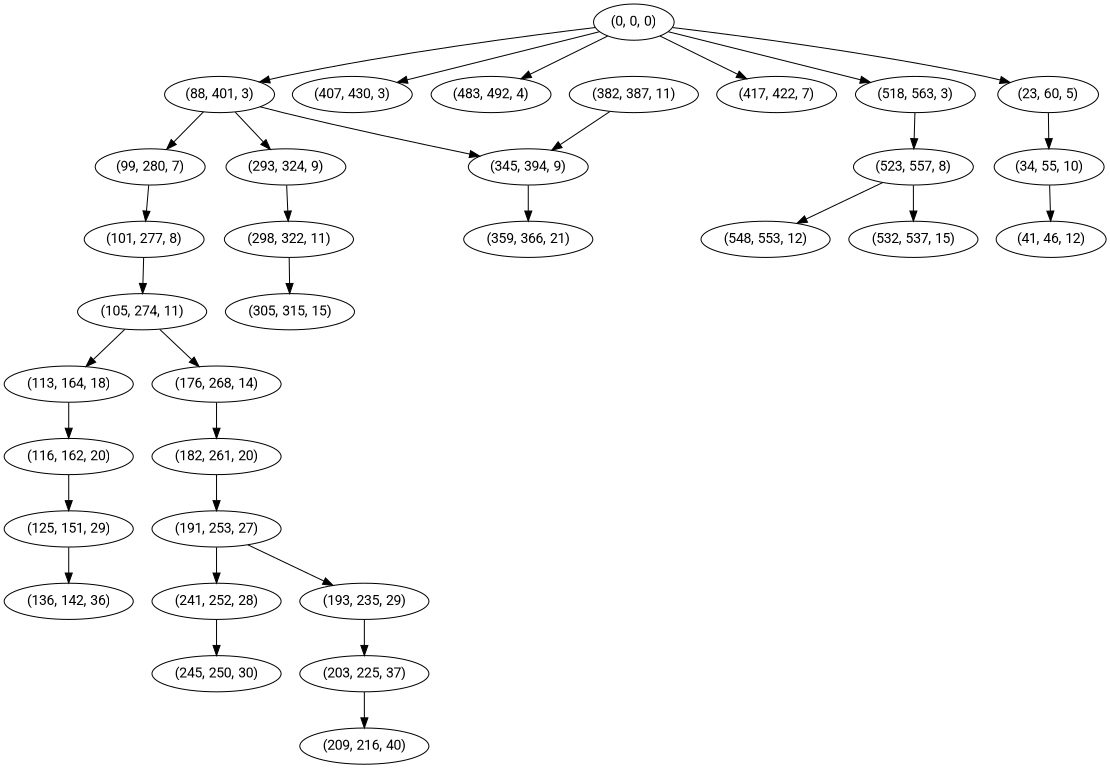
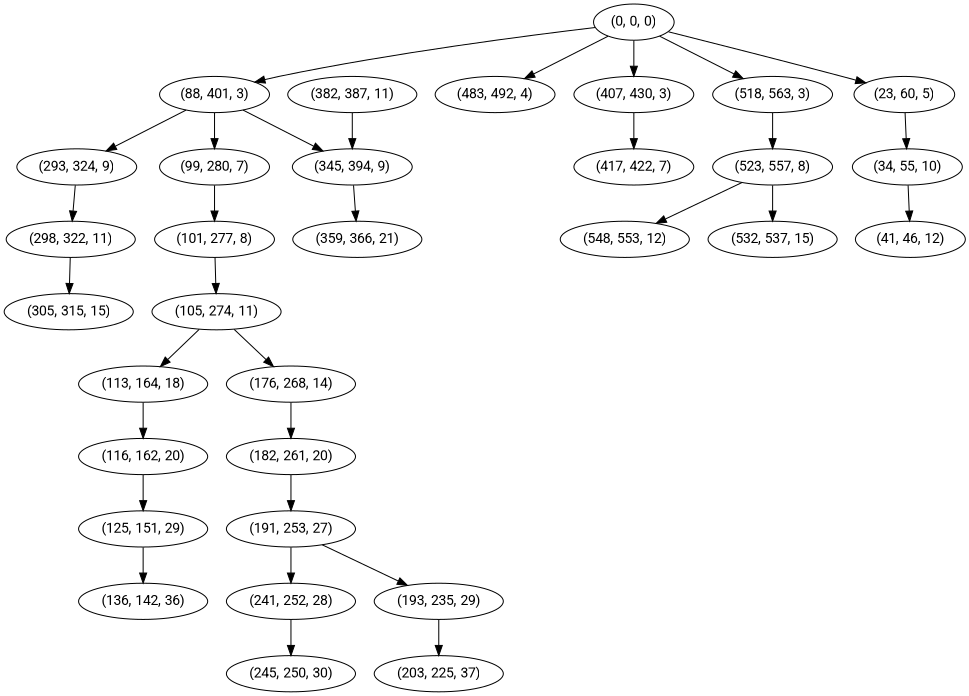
edge "(0, 0, 0)" -> "(417, 422, 7)": now "(407, 430, 3)" -> "(417, 422, 7)"
node "(209, 216, 40)": removed
